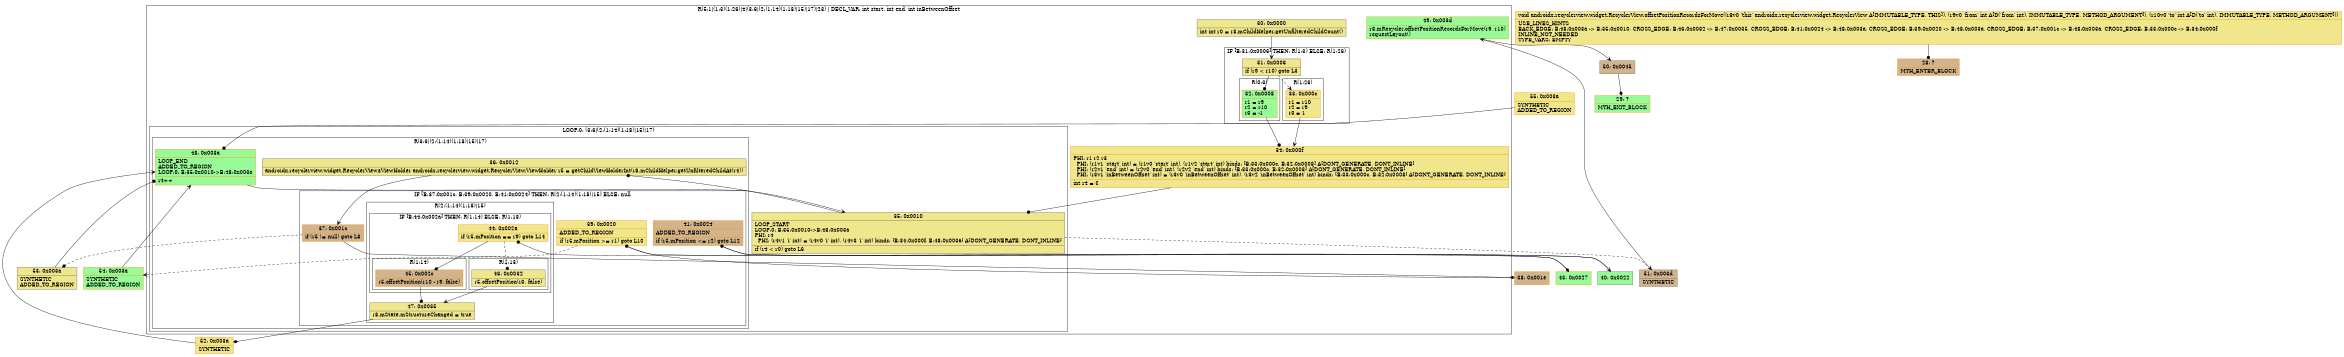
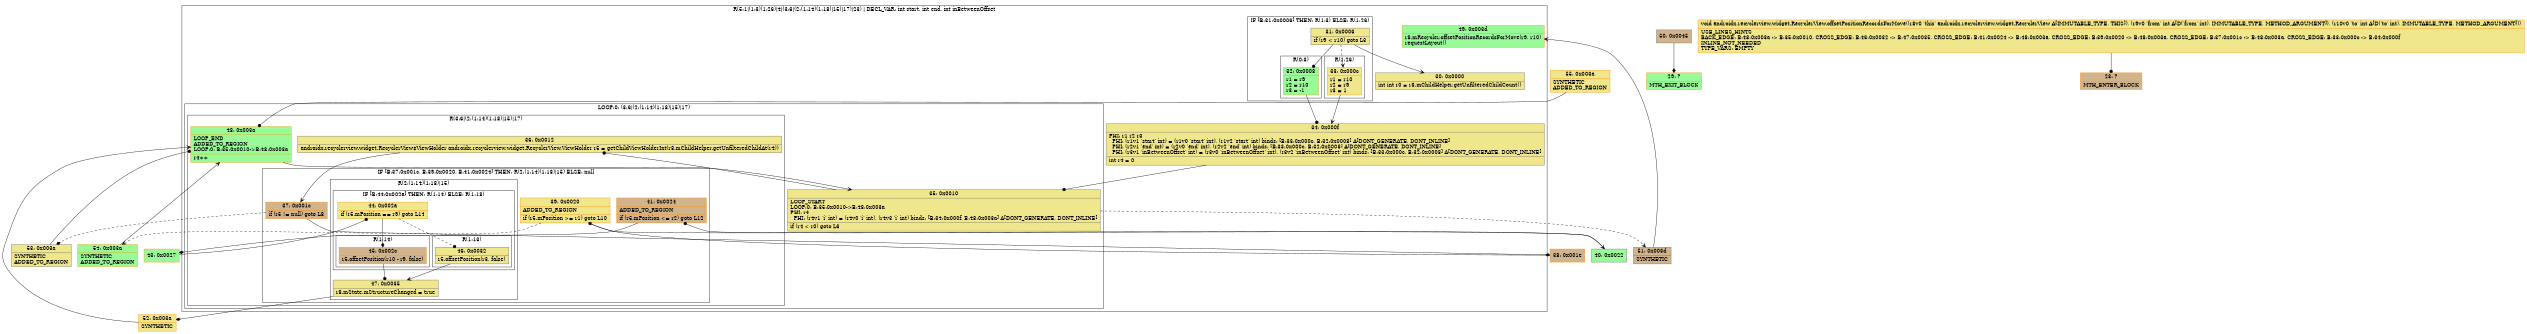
edge "30: 0x0000" -> "31: 0x0006": reversed
edge "49: 0x003d" -> "50: 0x0045": removed
node "34: 0x000f": color darkorange -> gray40
